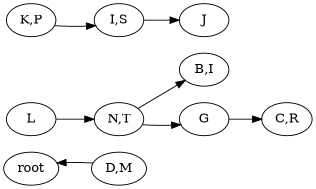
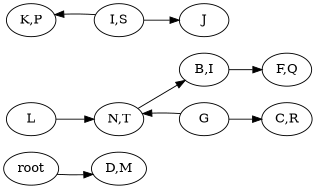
edge "K,P" -> "I,S": reversed
node "F,Q": added
edge "N,T" -> "G": reversed
edge "D,M" -> "root": reversed
